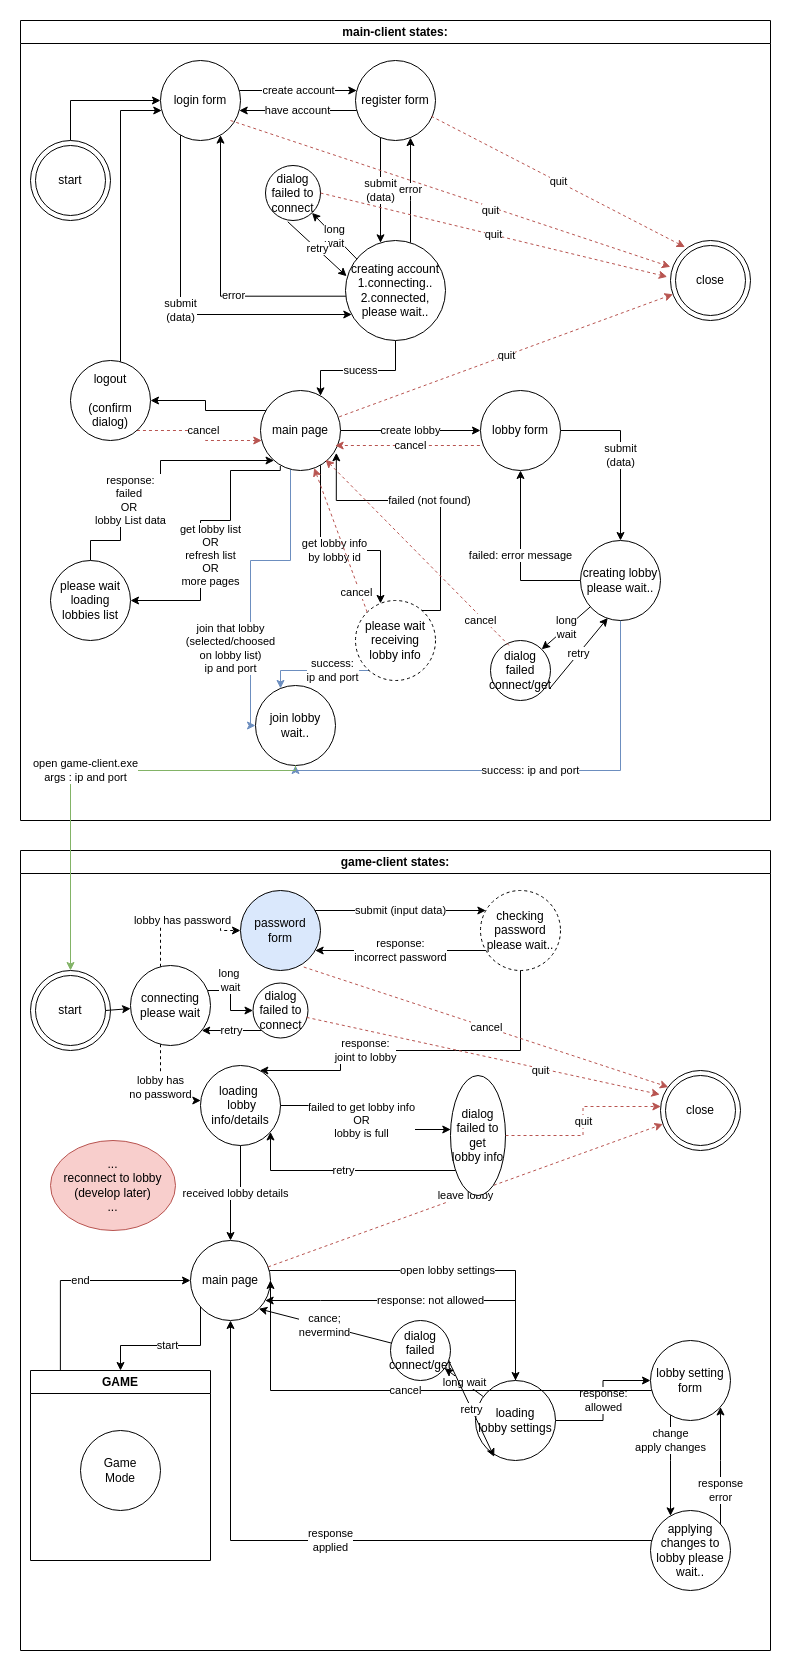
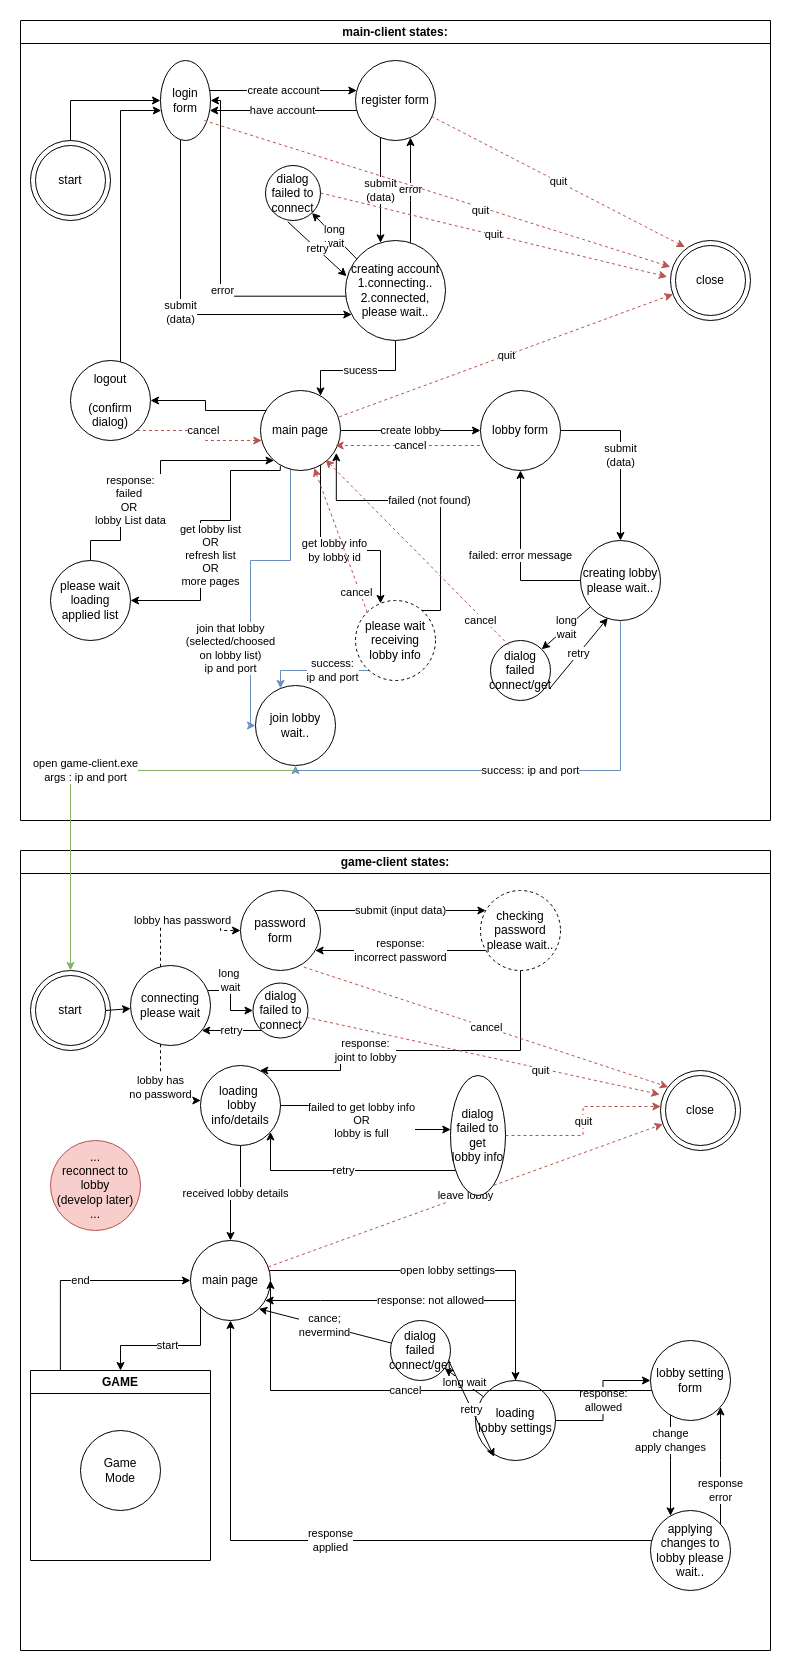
node "login form": size 80x80 -> 50x80
node "please wait loading lobbies list": label "please wait loading lobbies list" -> "please wait loading applied list"
node "password form": fillcolor #dae8fc -> #ffffff
node "... reconnect to lobby (develop later) ...": size 125x90 -> 90x90
